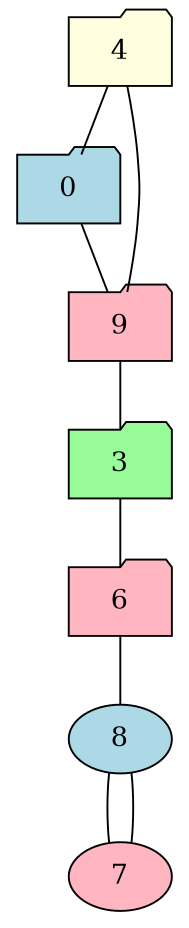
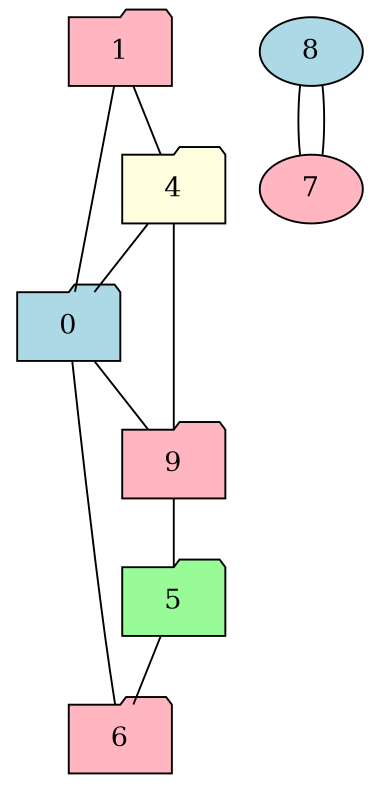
node "1": added
node "3": label "3" -> "5"
edge "6" -- "8": now "6" -- "0"
